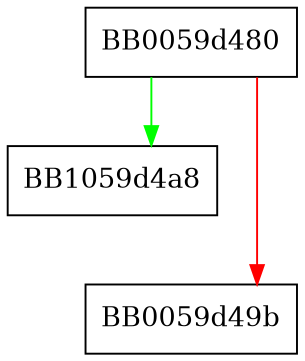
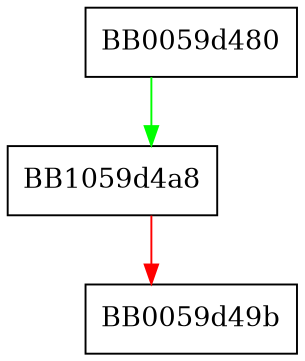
edge "BB0059d480" -> "BB0059d49b": now "BB1059d4a8" -> "BB0059d49b"
